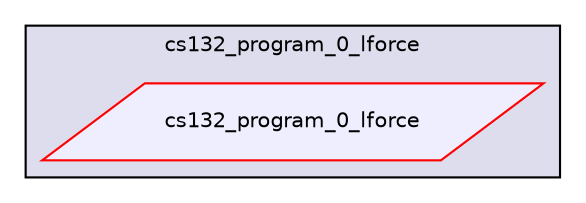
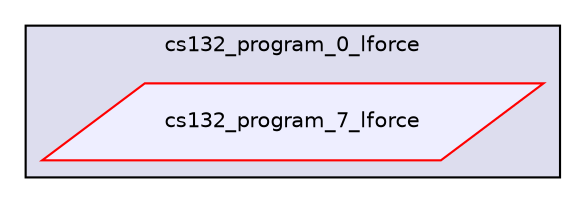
node "cs132_program_0_lforce": label "cs132_program_0_lforce" -> "cs132_program_7_lforce"
